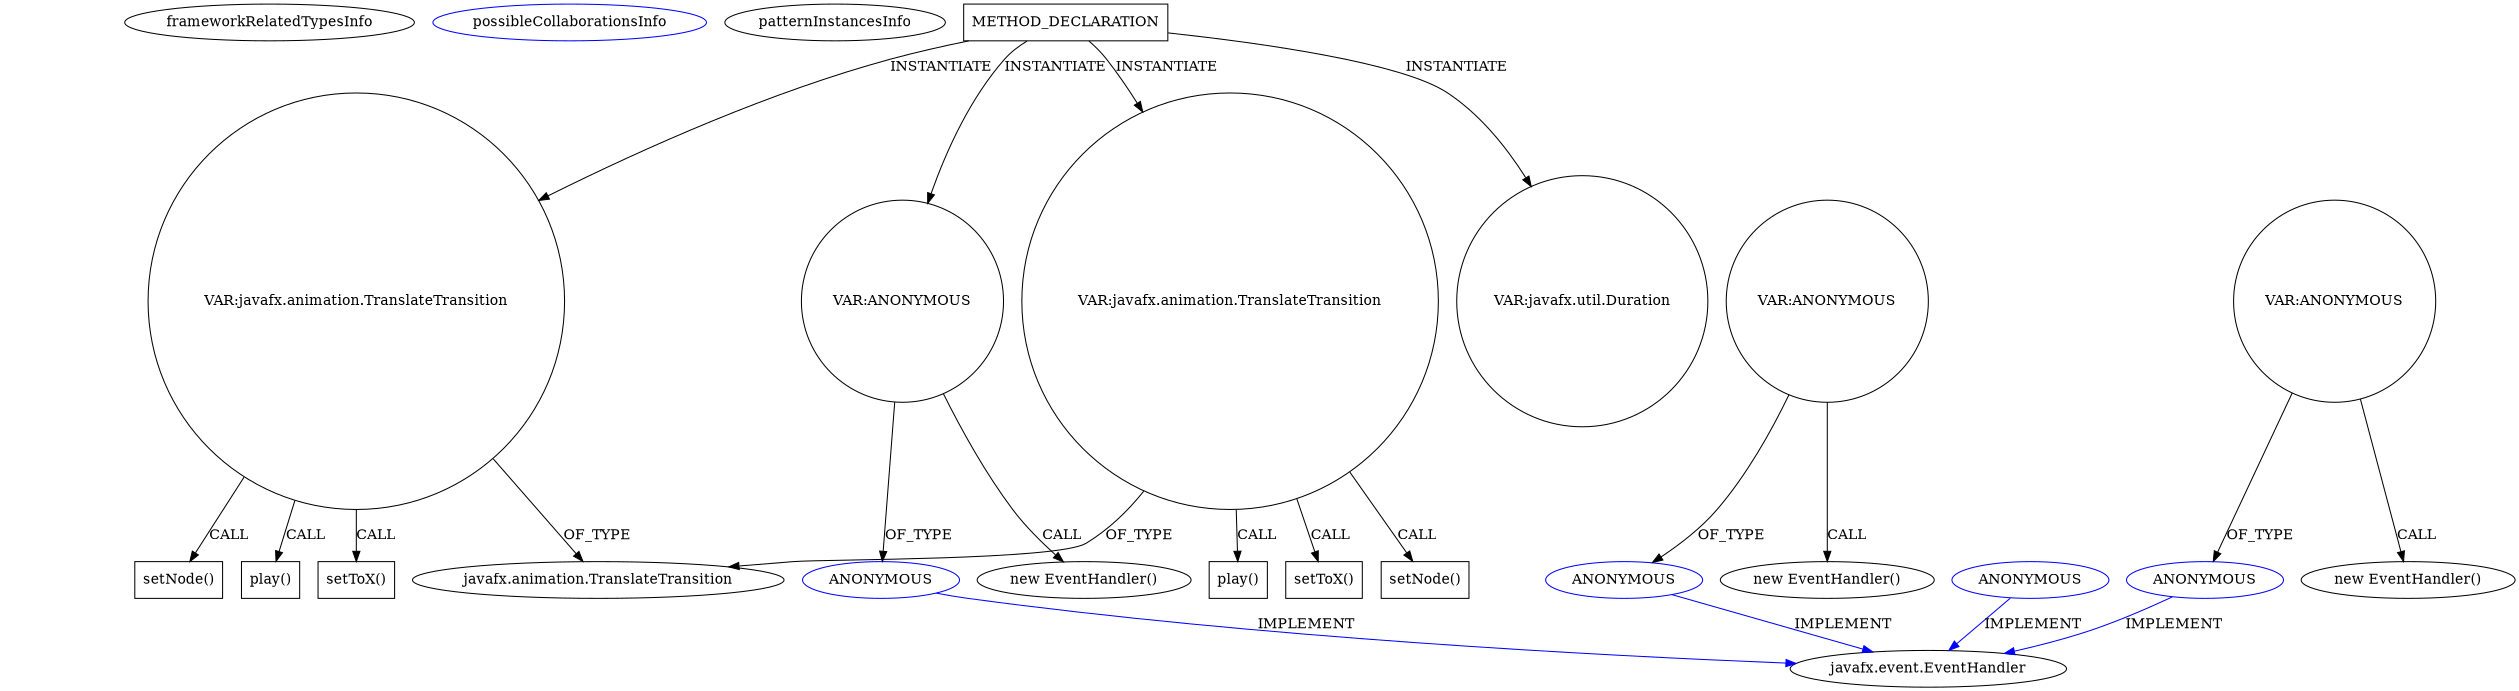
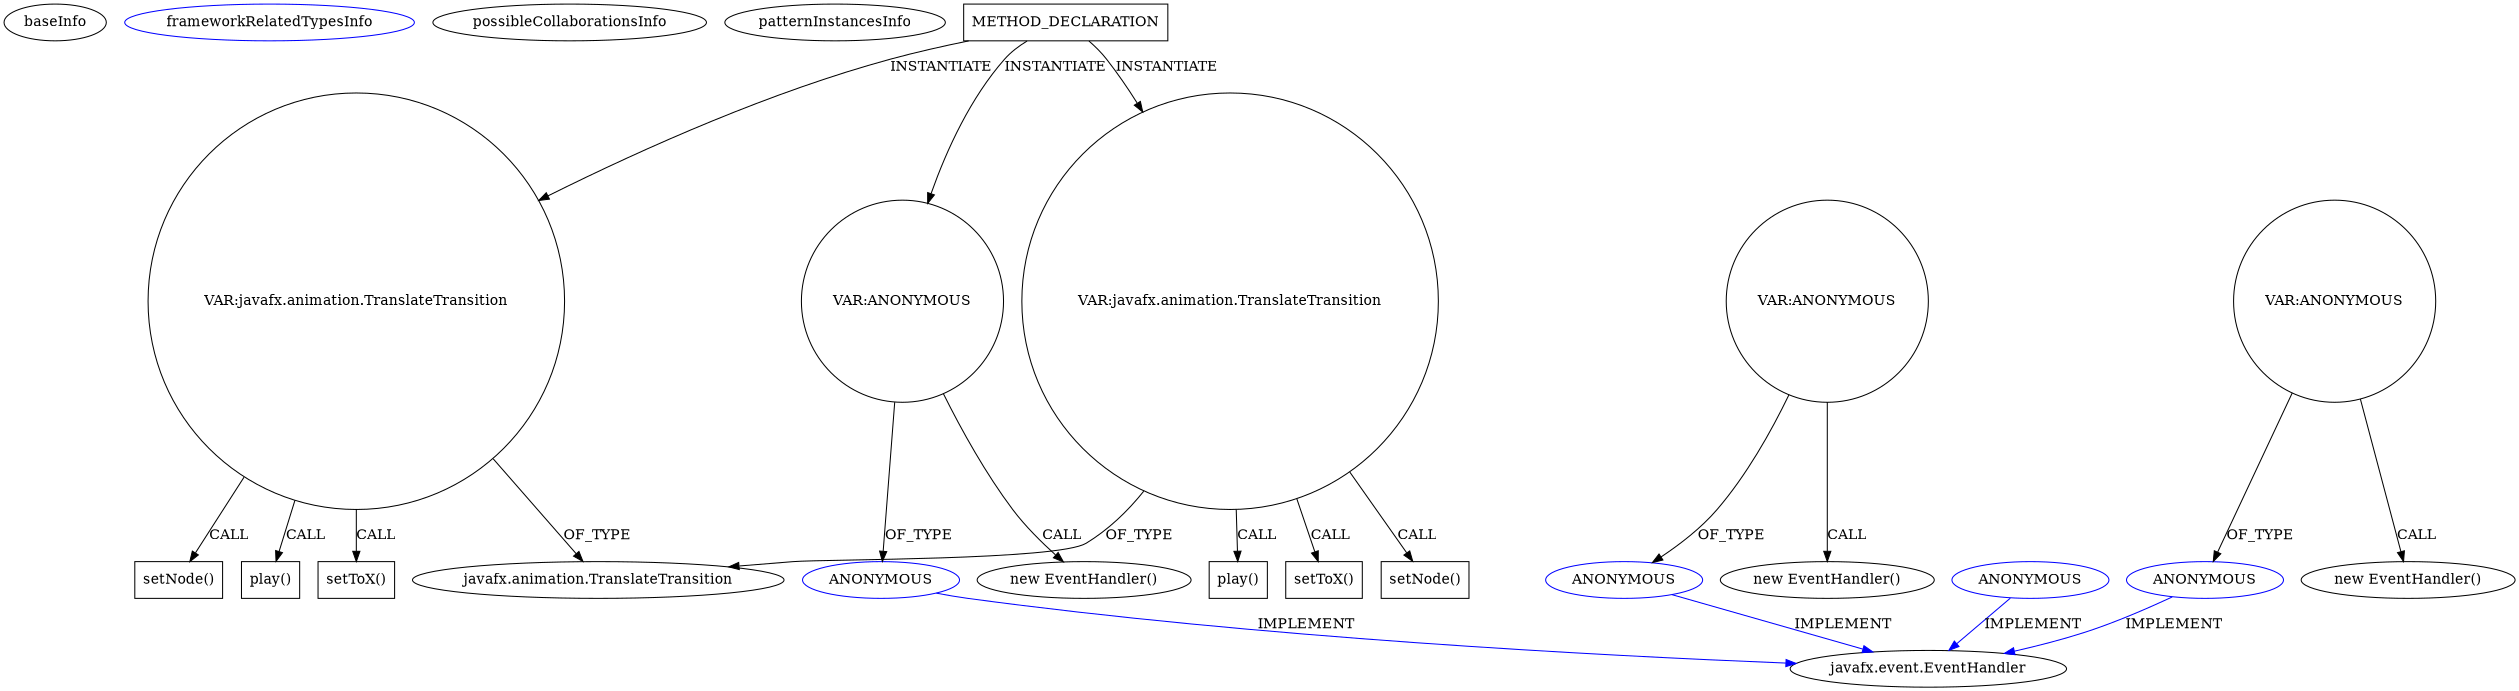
node "baseInfo": added
node "frameworkRelatedTypesInfo": color black -> blue
node "possibleCollaborationsInfo": color blue -> black
node "VAR:javafx.util.Duration": removed
